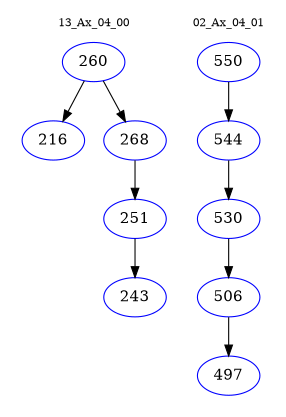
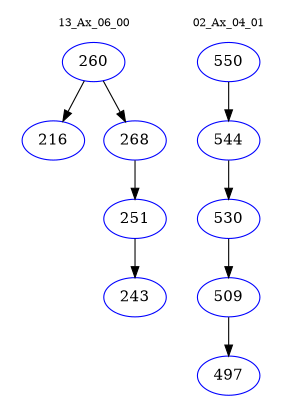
cluster "13_Ax_04_00": label "13_Ax_04_00" -> "13_Ax_06_00"
node "506": label "506" -> "509"
